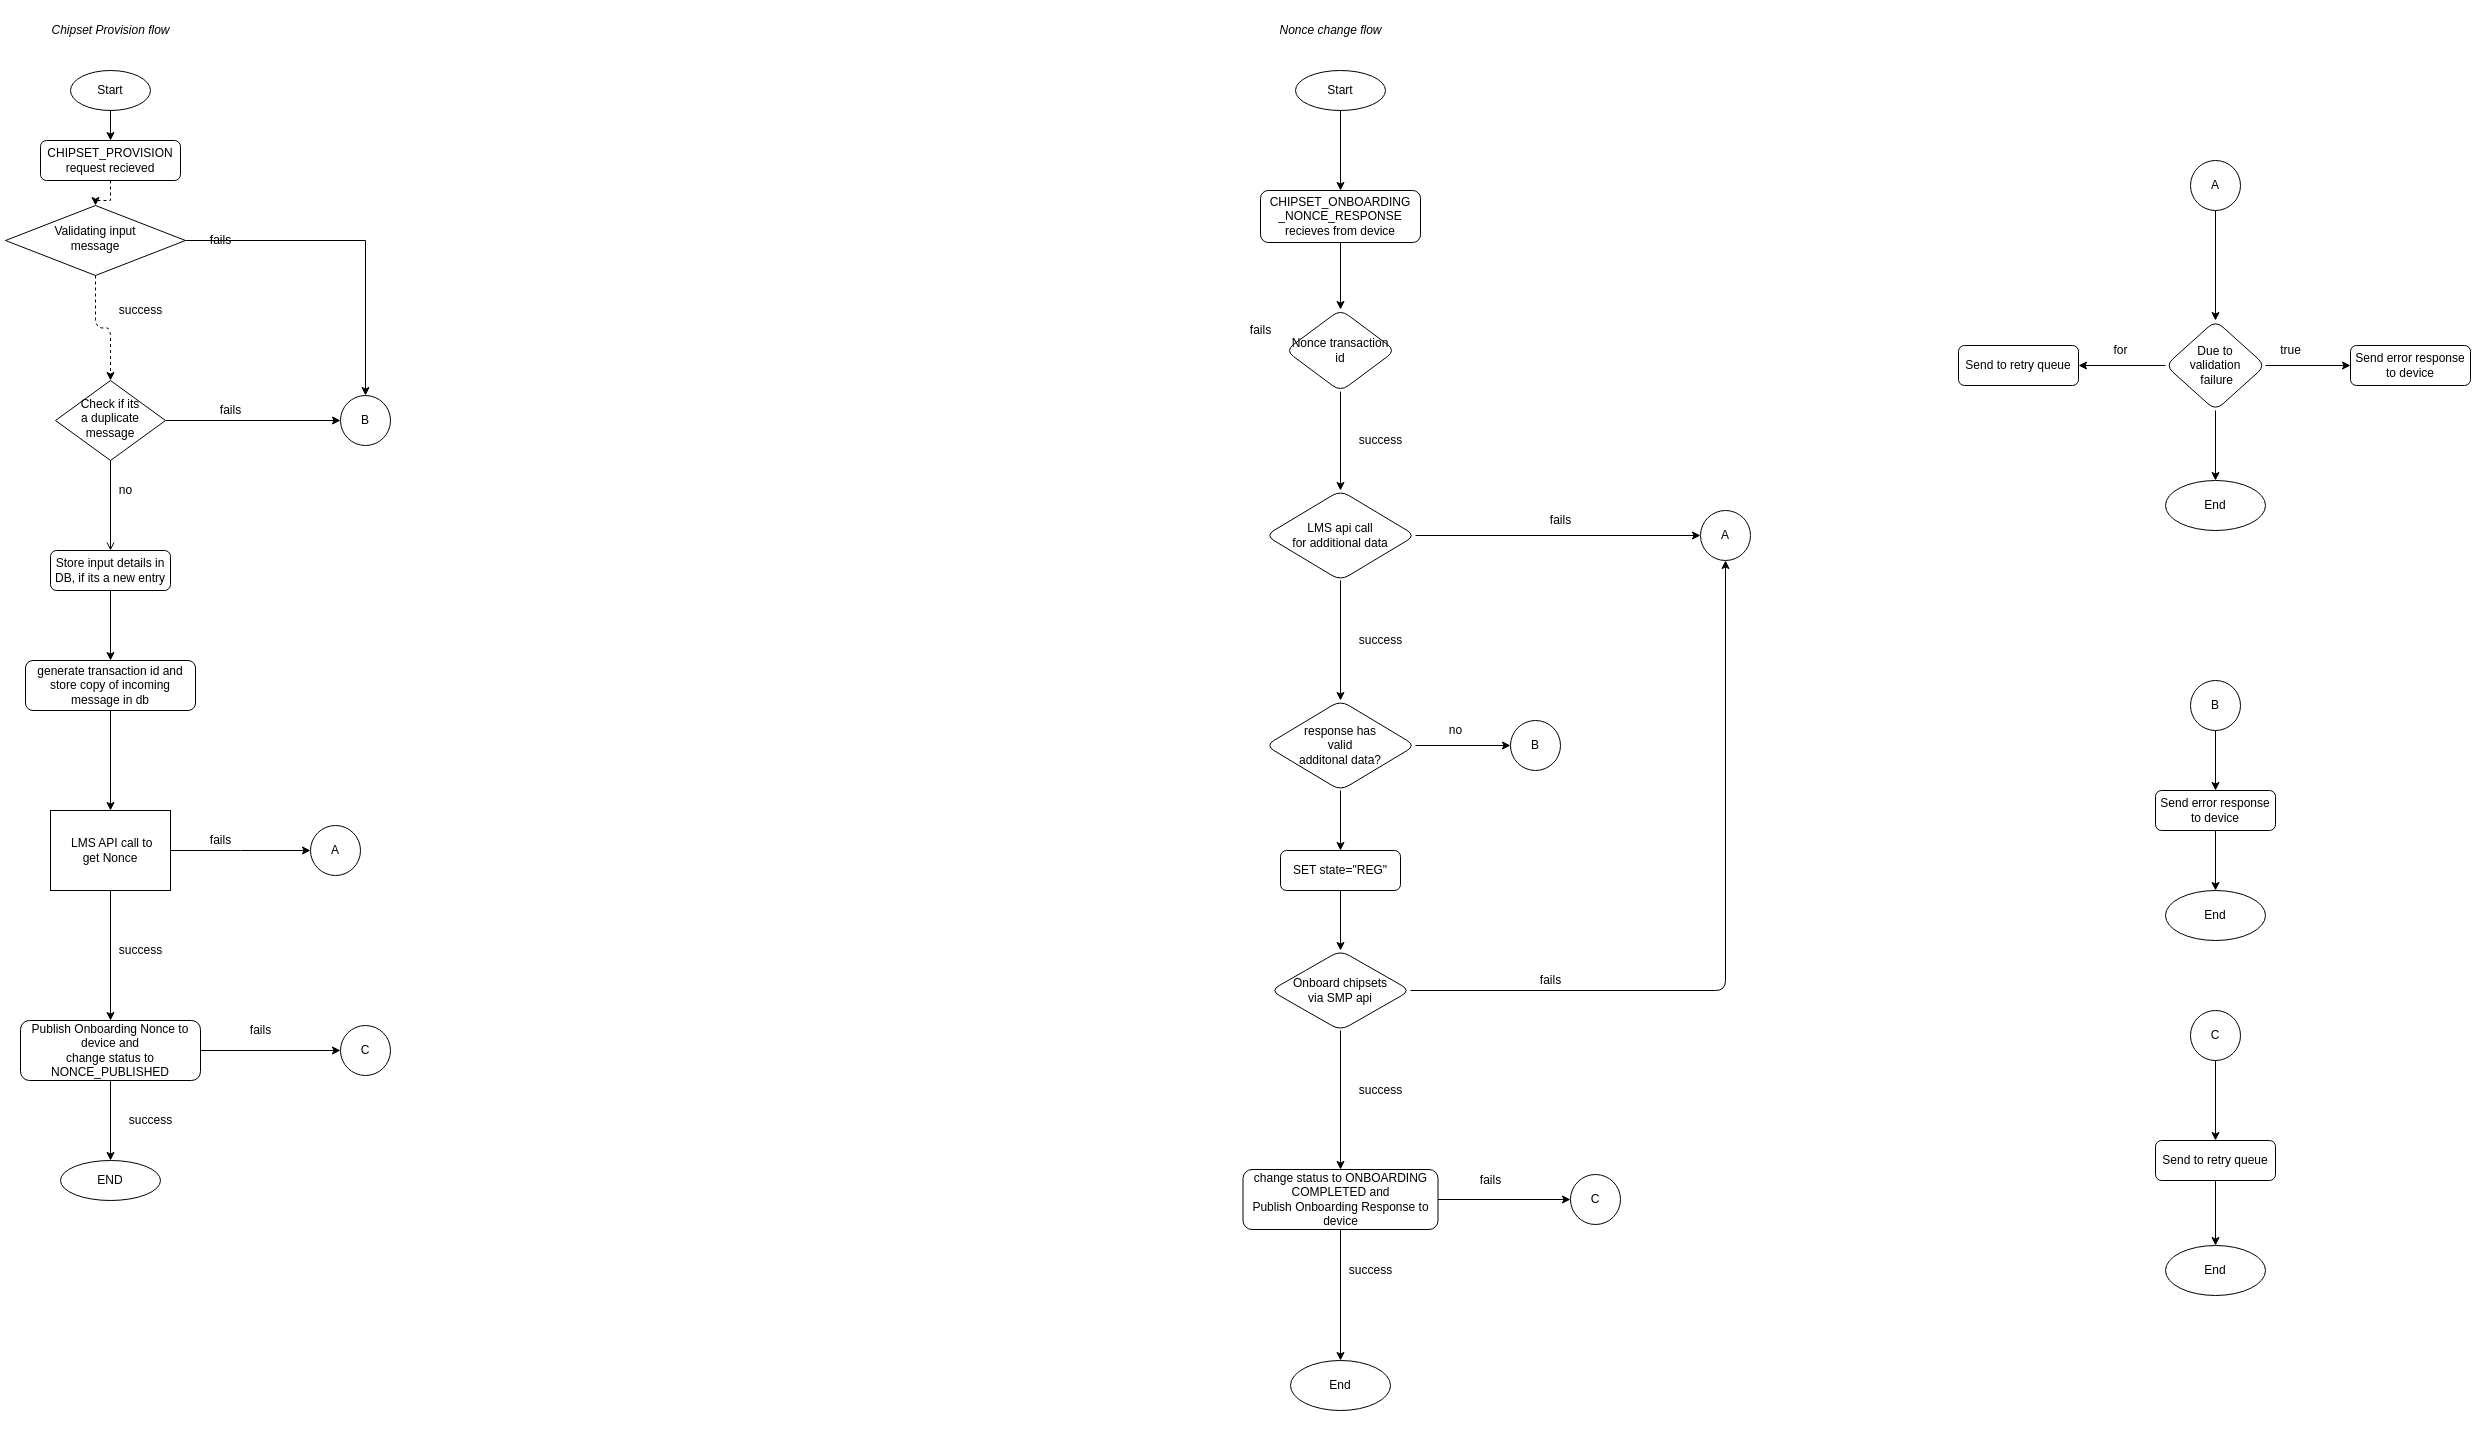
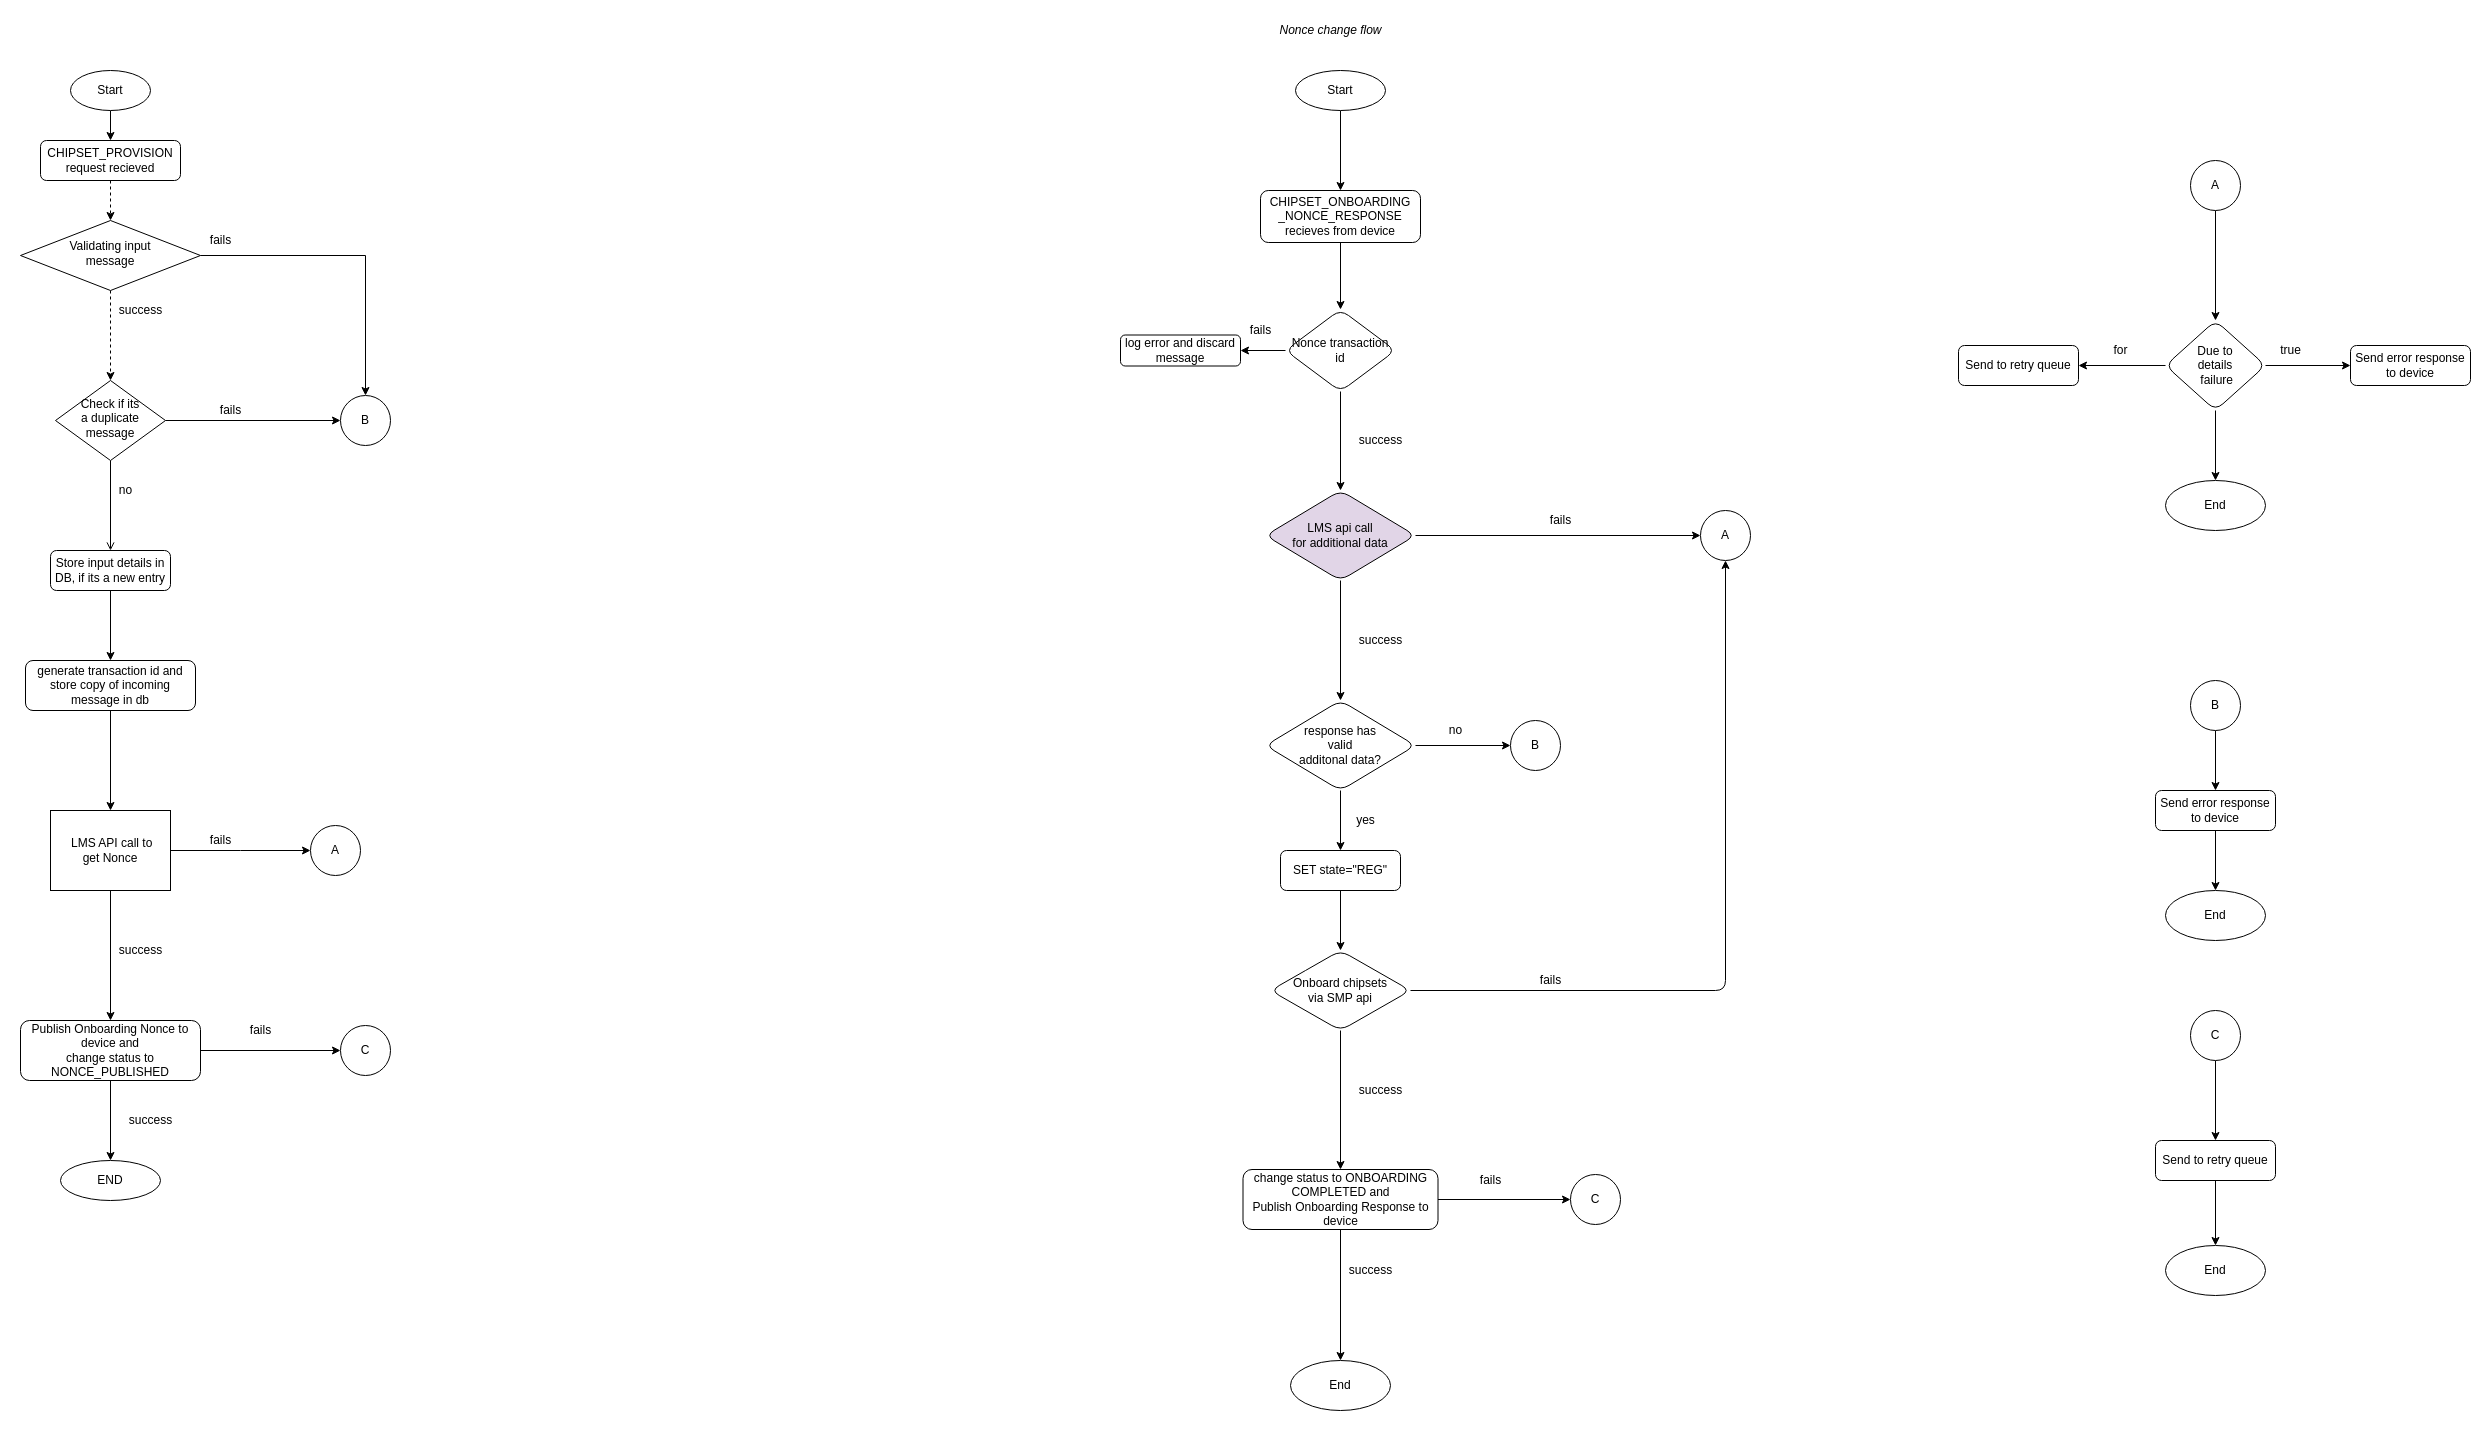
node "Chipset Provision flow": removed
node "Validating input message": moved (96, 241) -> (111, 256)
node "log error and discard message": added
edge "Nonce transaction id" -> "log error and discard message": added
node "Due to validation failure": label "Due to validation failure" -> "Due to details failure"
node "LMS api call for additional data": fillcolor #ffffff -> #e1d5e7
node "yes": added
